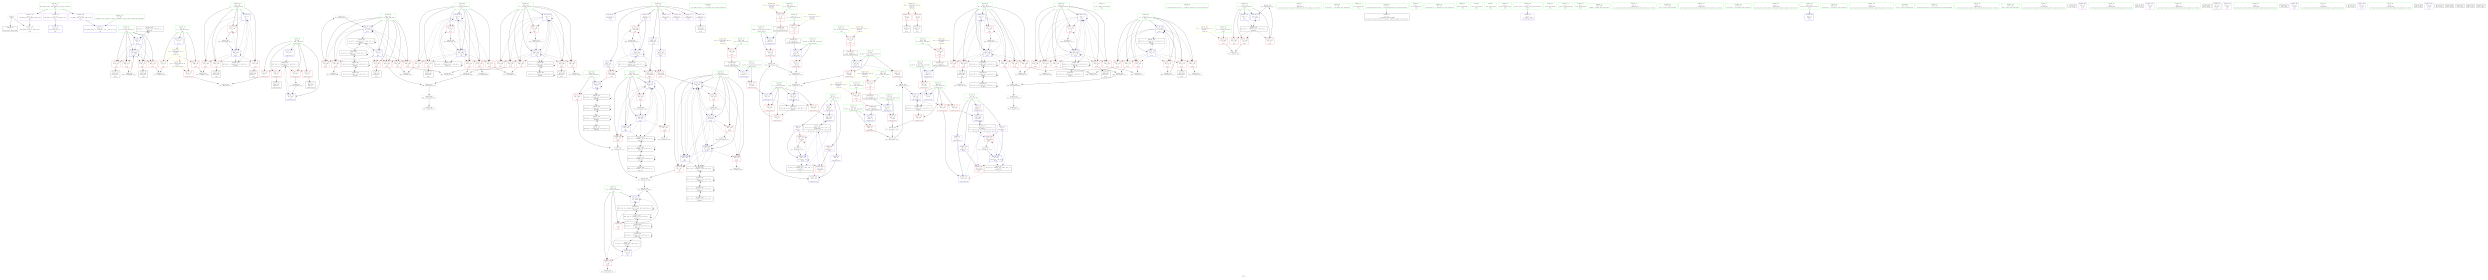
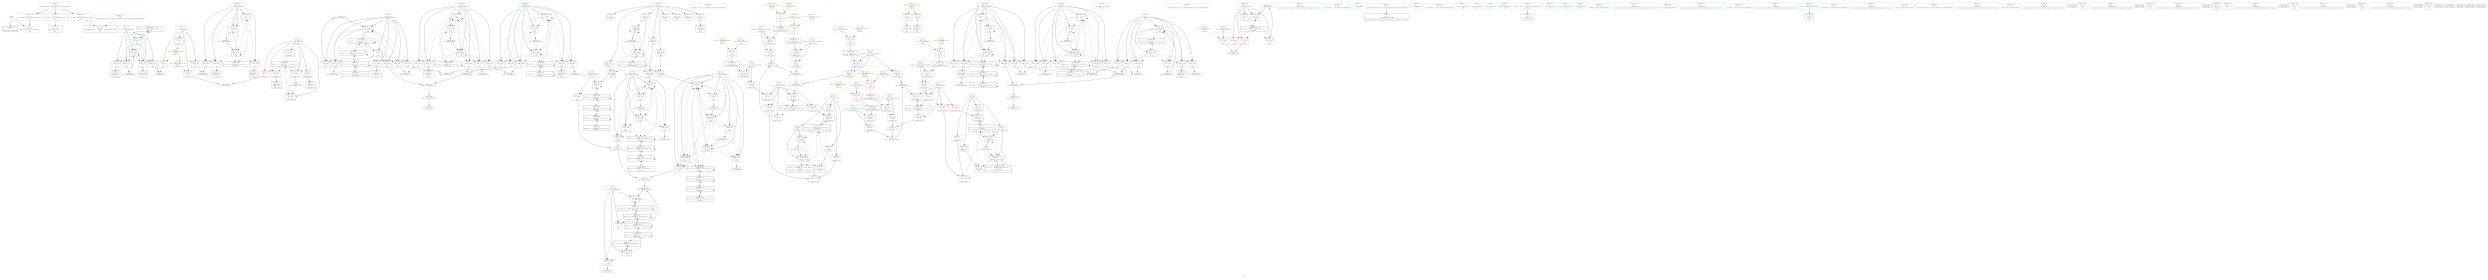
node "NodeID: 88": removed
